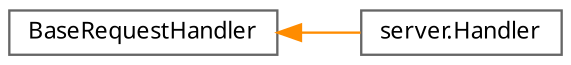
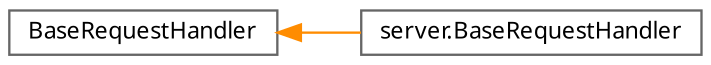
node "server.Handler": label "server.Handler" -> "server.BaseRequestHandler"
